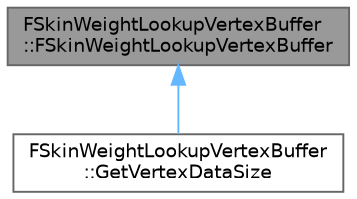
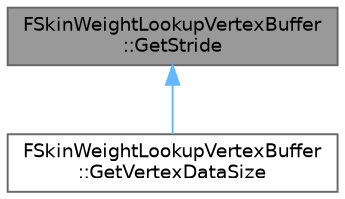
node "FSkinWeightLookupVertexBuffer ::FSkinWeightLookupVertexBuffer": label "FSkinWeightLookupVertexBuffer ::FSkinWeightLookupVertexBuffer" -> "FSkinWeightLookupVertexBuffer ::GetStride"
